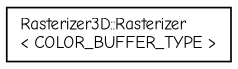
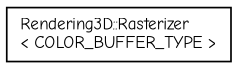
node "Rasterizer3D::Rasterizer < COLOR_BUFFER_TYPE >": label "Rasterizer3D::Rasterizer < COLOR_BUFFER_TYPE >" -> "Rendering3D::Rasterizer < COLOR_BUFFER_TYPE >"
